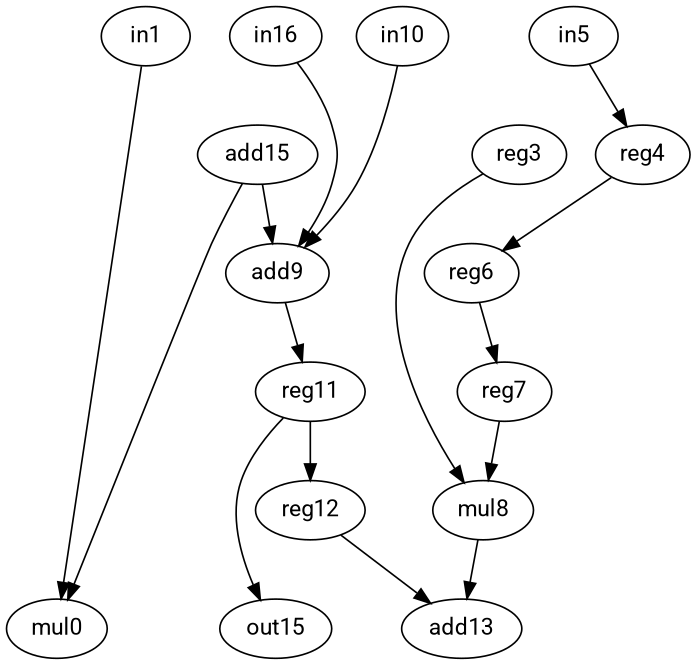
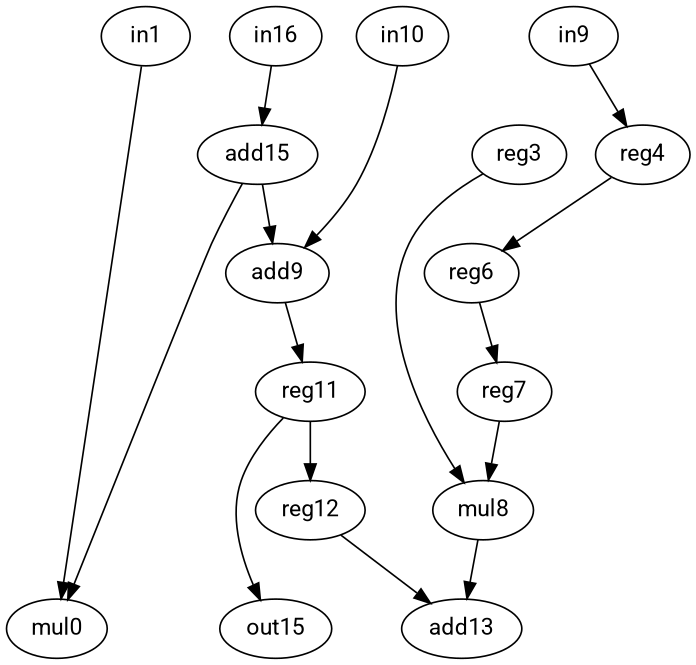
node "in5": label "in5" -> "in9"
edge "in16" -> "add9": now "in16" -> "add15"
